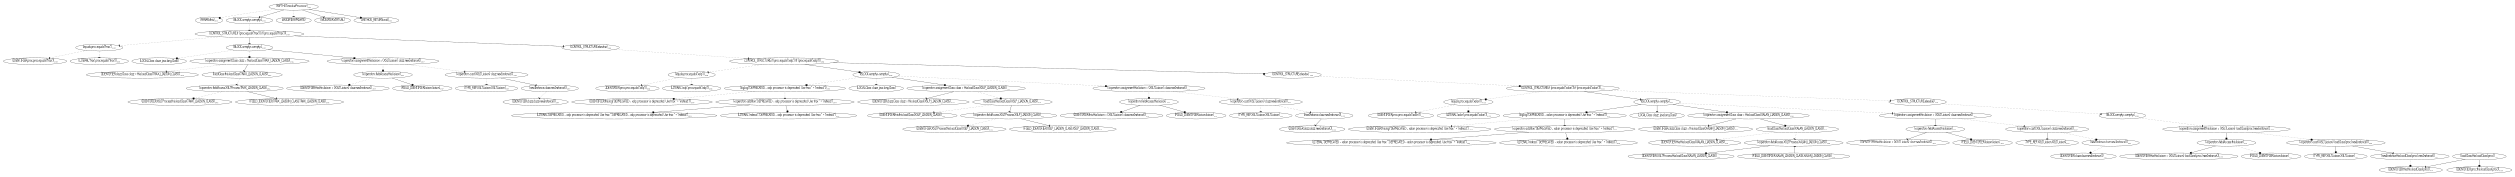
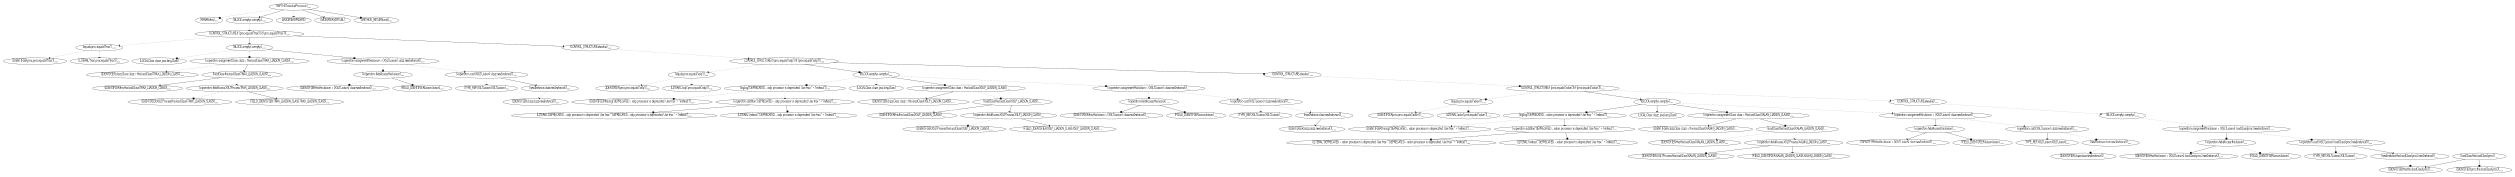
node "(IDENTIFIER,this,this.loadClass(TRAX_LIAISON_CLASS))": added
node "(FIELD_IDENTIFIER,TRAX_LIAISON_CLASS,TRAX_LIAISON_CLASS)": text "396" -> "391"
edge "(loadClass,this.loadClass(XSLP_LIAISON_CLASS))" -> "(IDENTIFIER,this,this.loadClass(XSLP_LIAISON_CLASS))": style dotted -> solid
edge "(FIELD_IDENTIFIER,XALAN_LIAISON_CLASS,XALAN_LIAISON_CLASS)" -> "(<operator>.fieldAccess,XSLTProcess.XALAN_LIAISON_CLASS)": reversed
